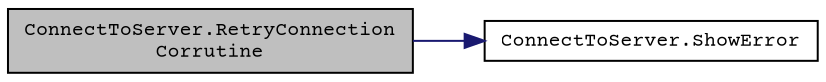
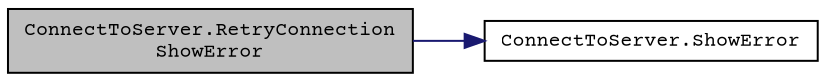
node "ConnectToServer.RetryConnection Corrutine": label "ConnectToServer.RetryConnection Corrutine" -> "ConnectToServer.RetryConnection ShowError"
